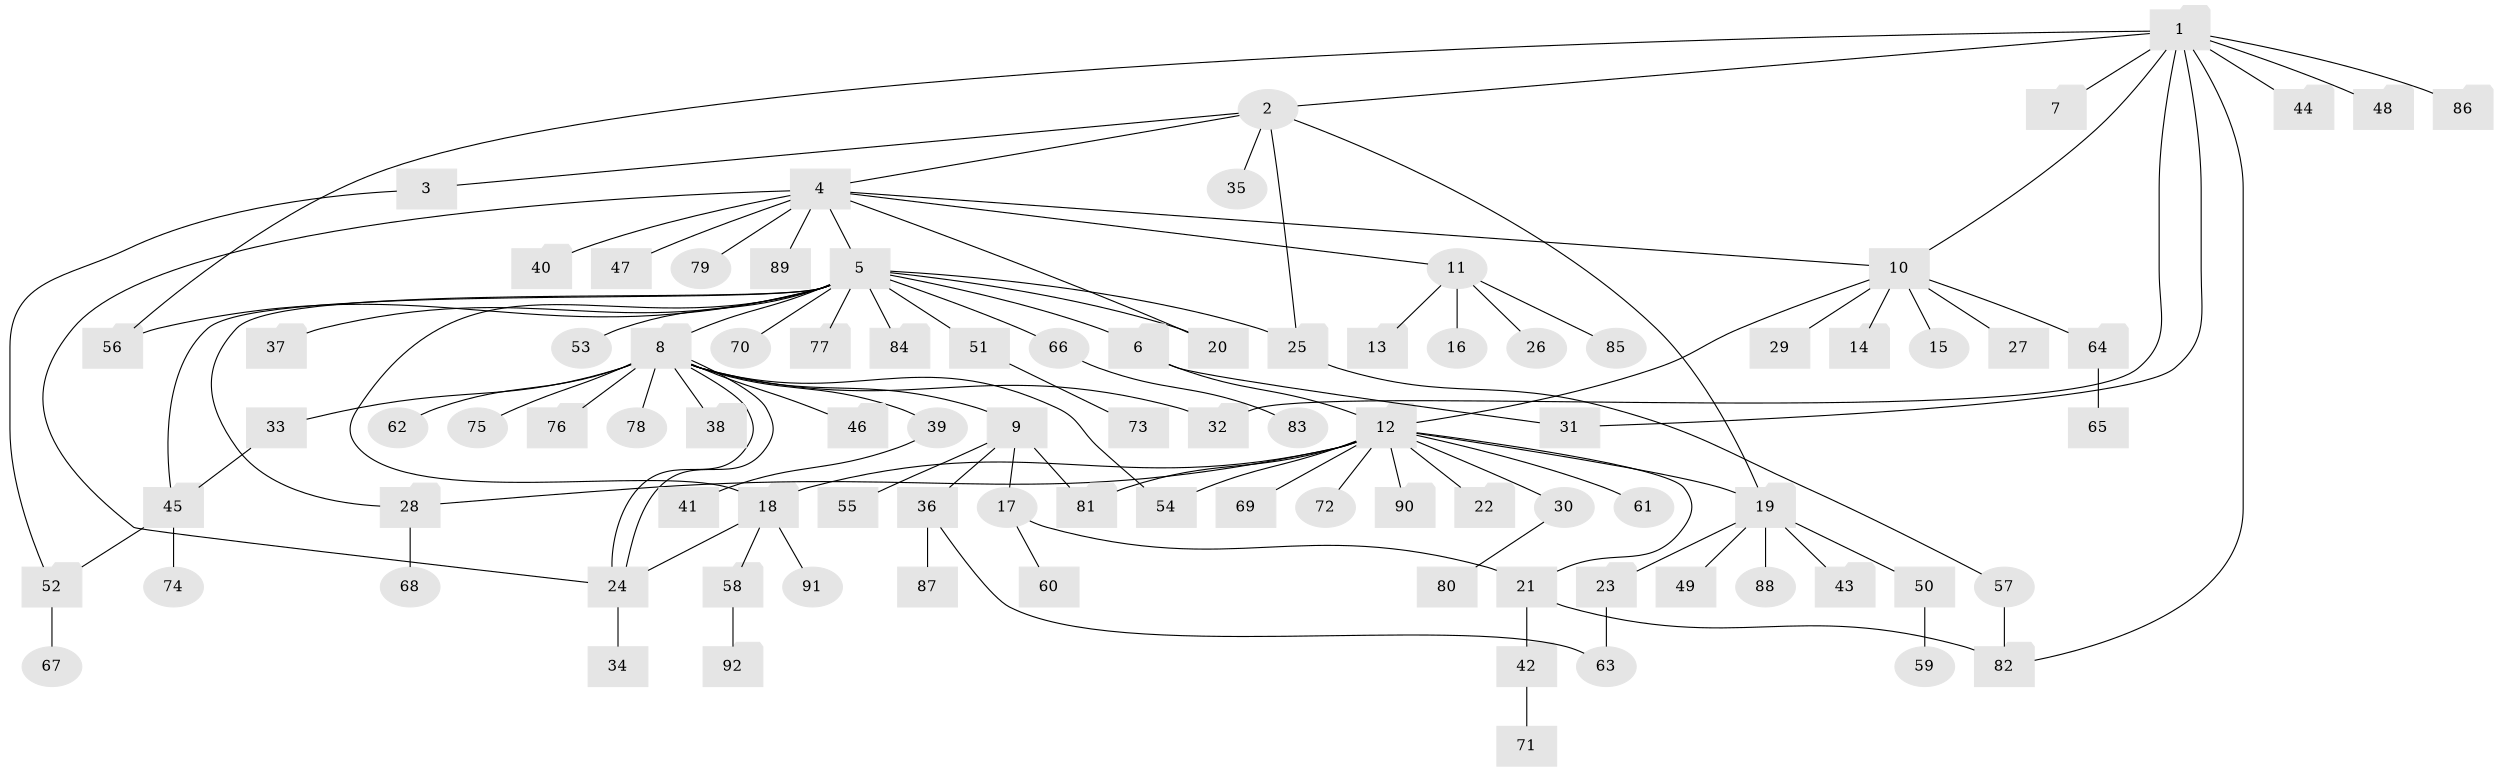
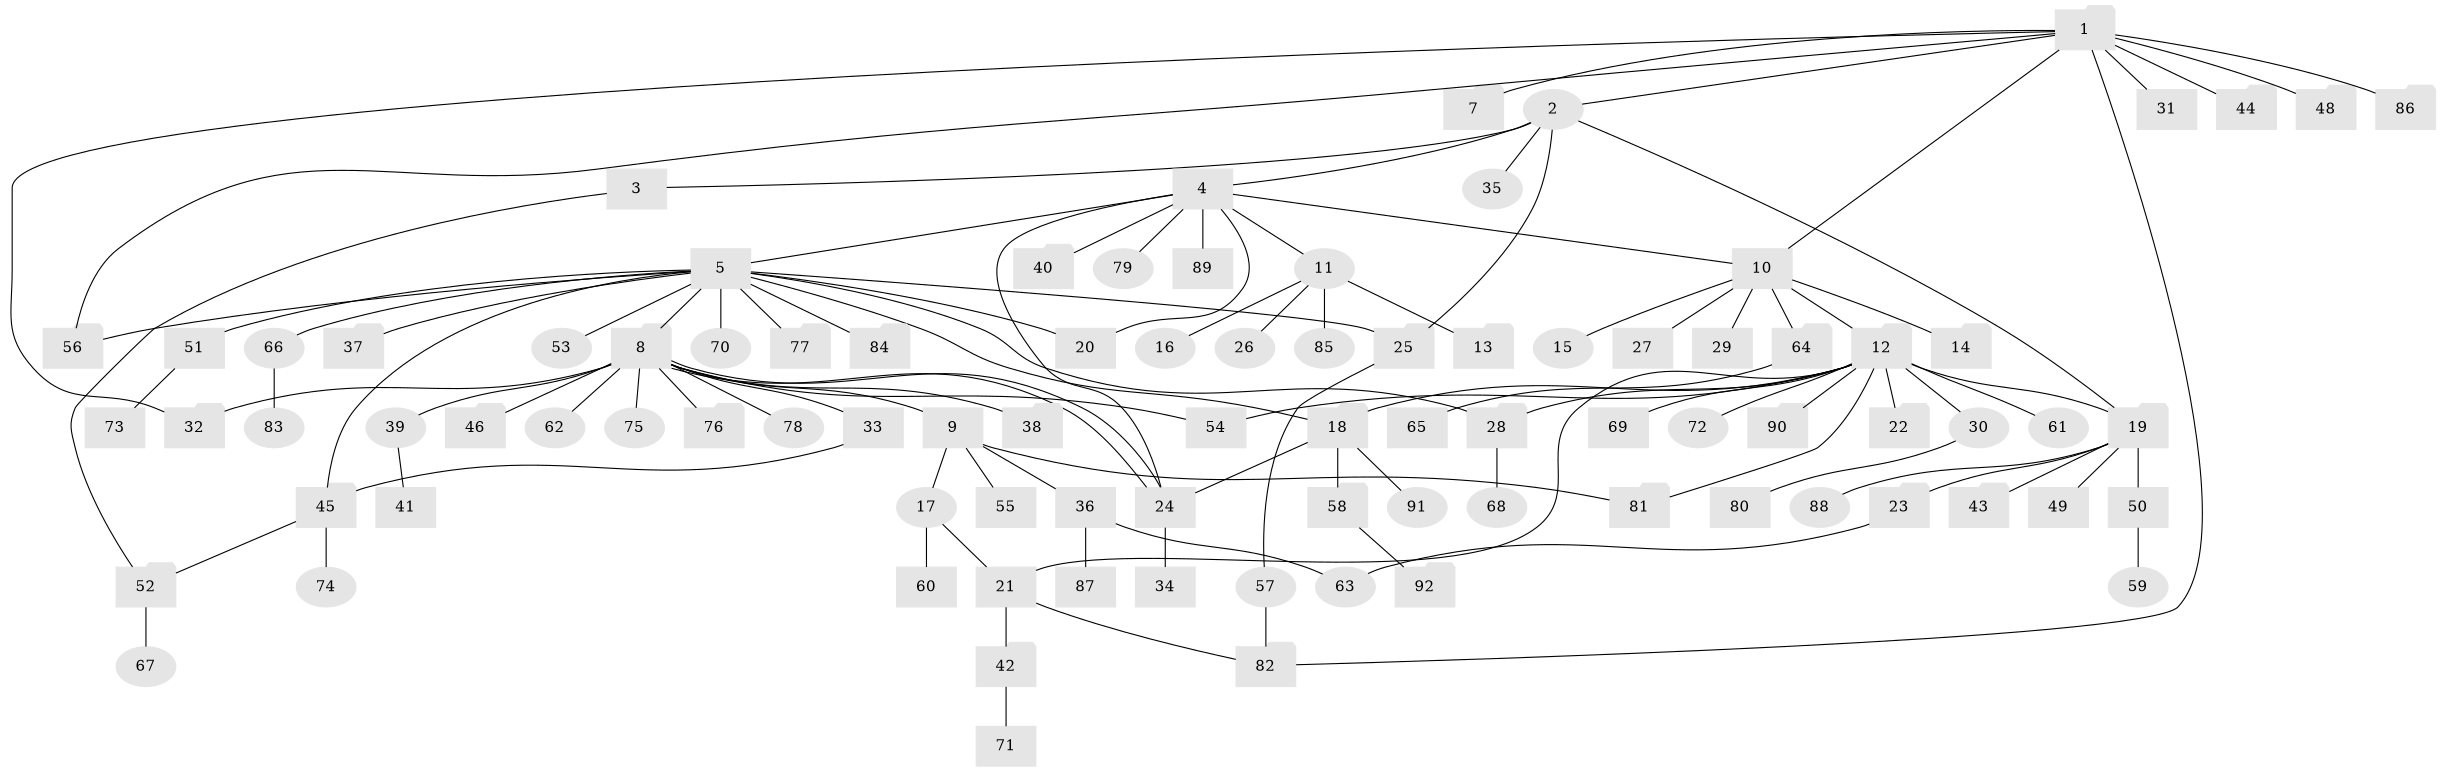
node "47": removed
node "6": removed
